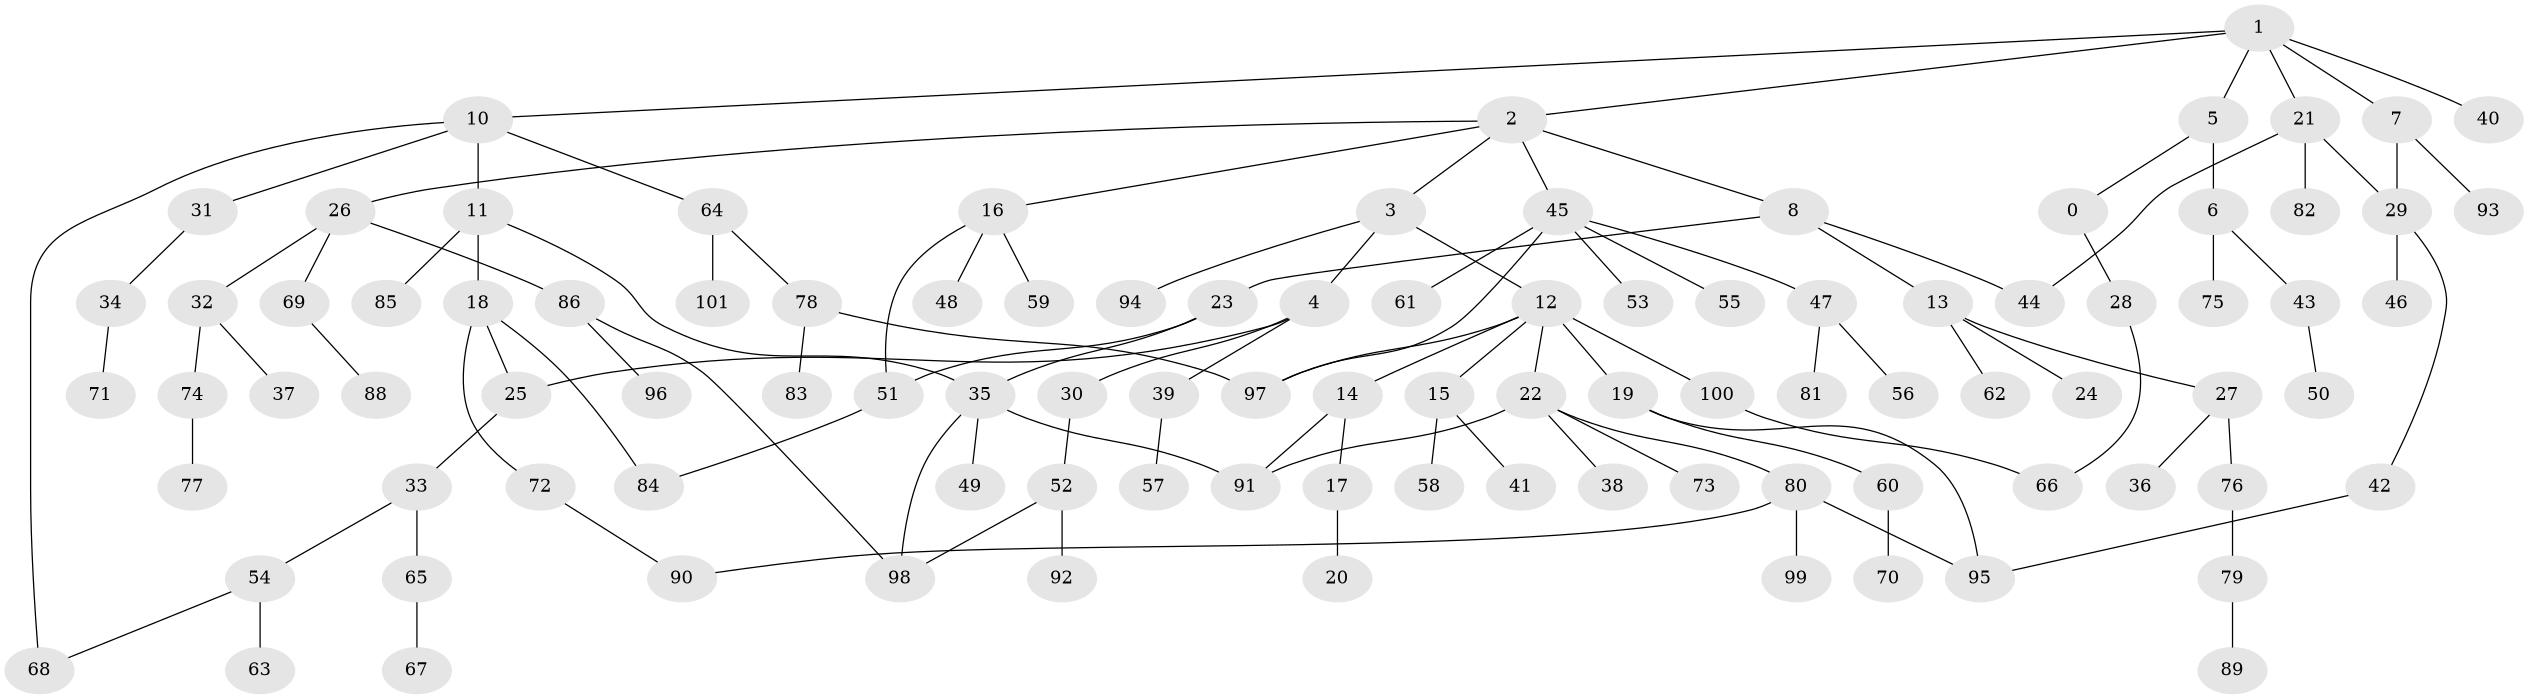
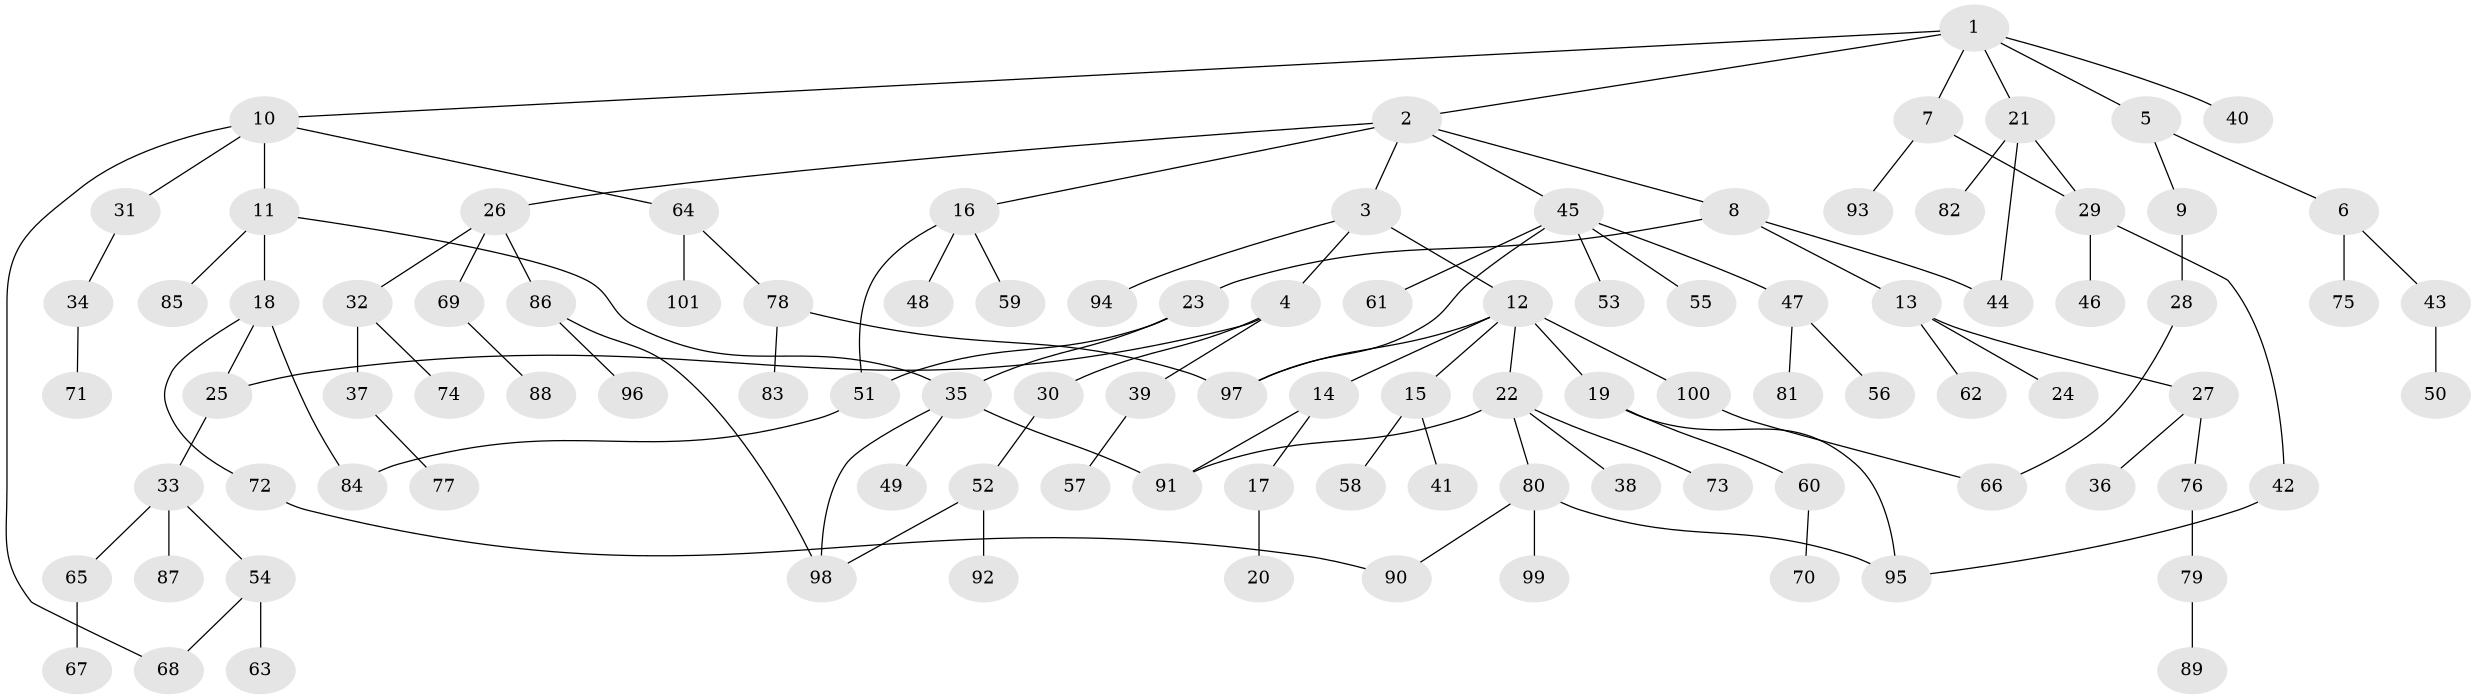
node "0": label "0" -> "9"
edge "74" -- "77": now "37" -- "77"
node "87": added
